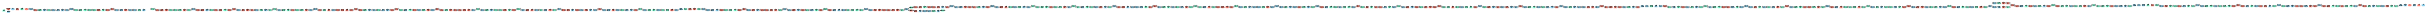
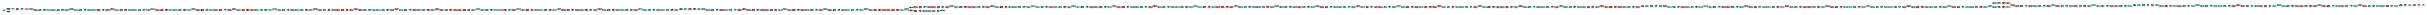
node "DBstage2_unit2_dp1": fillcolor aquamarine -> salmon
node "DBstage3_unit14_bn2": fillcolor aquamarine -> salmon
node "DBstage4_unit14_bn1": added
